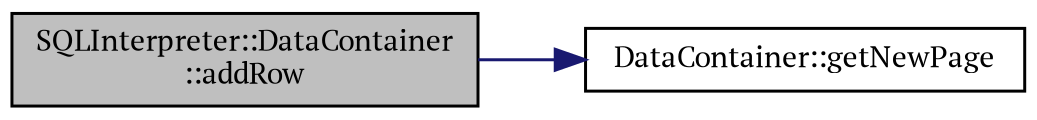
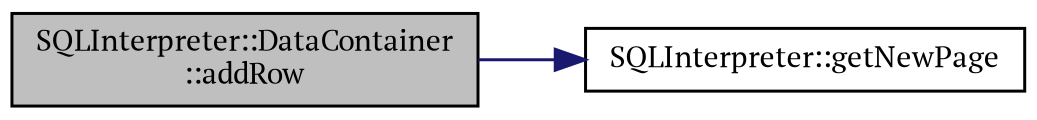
node "DataContainer::getNewPage": label "DataContainer::getNewPage" -> "SQLInterpreter::getNewPage"
